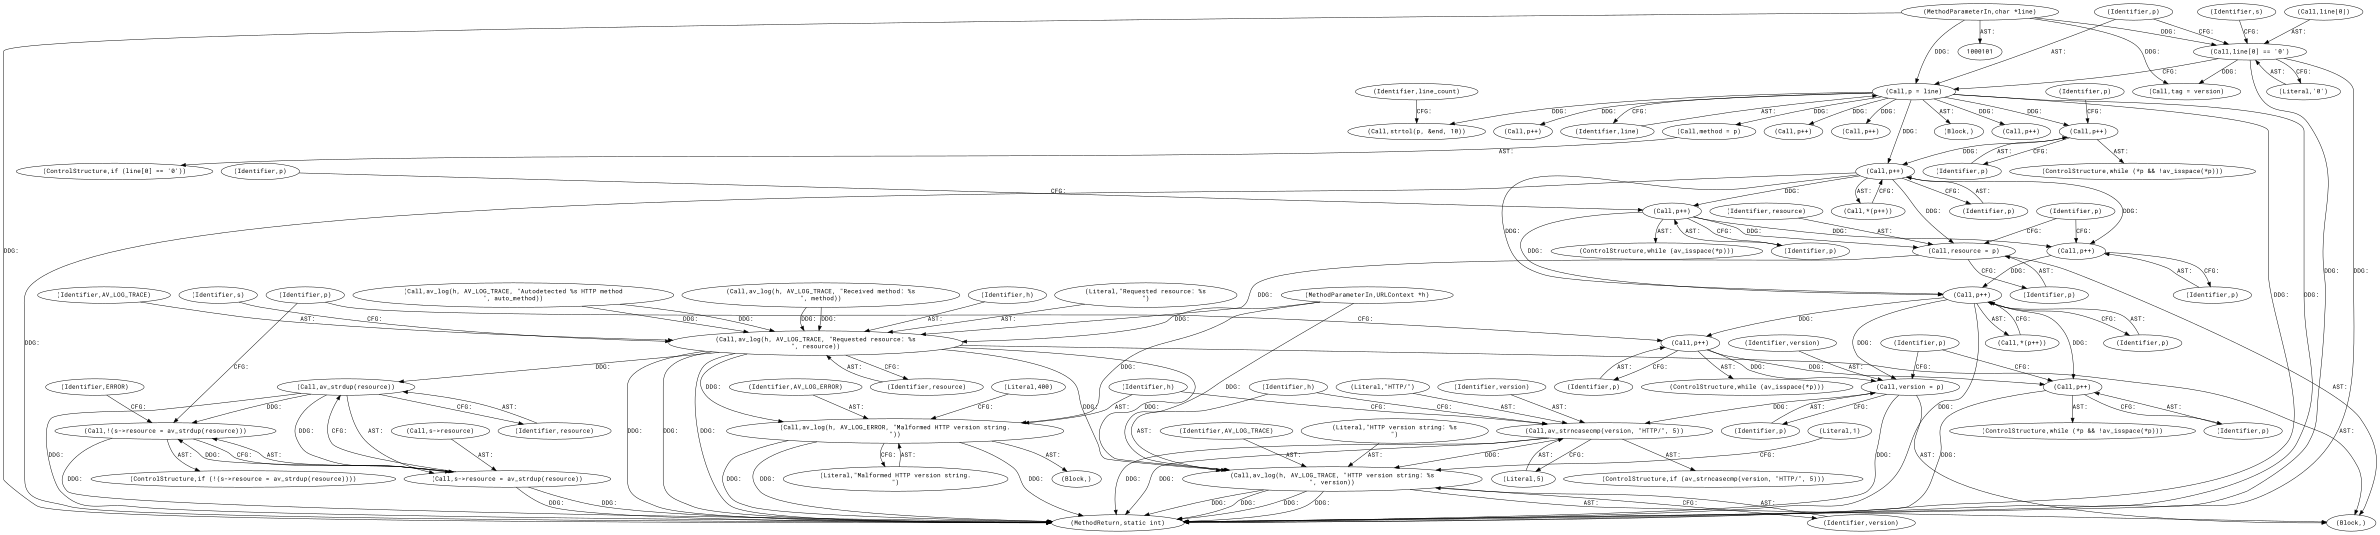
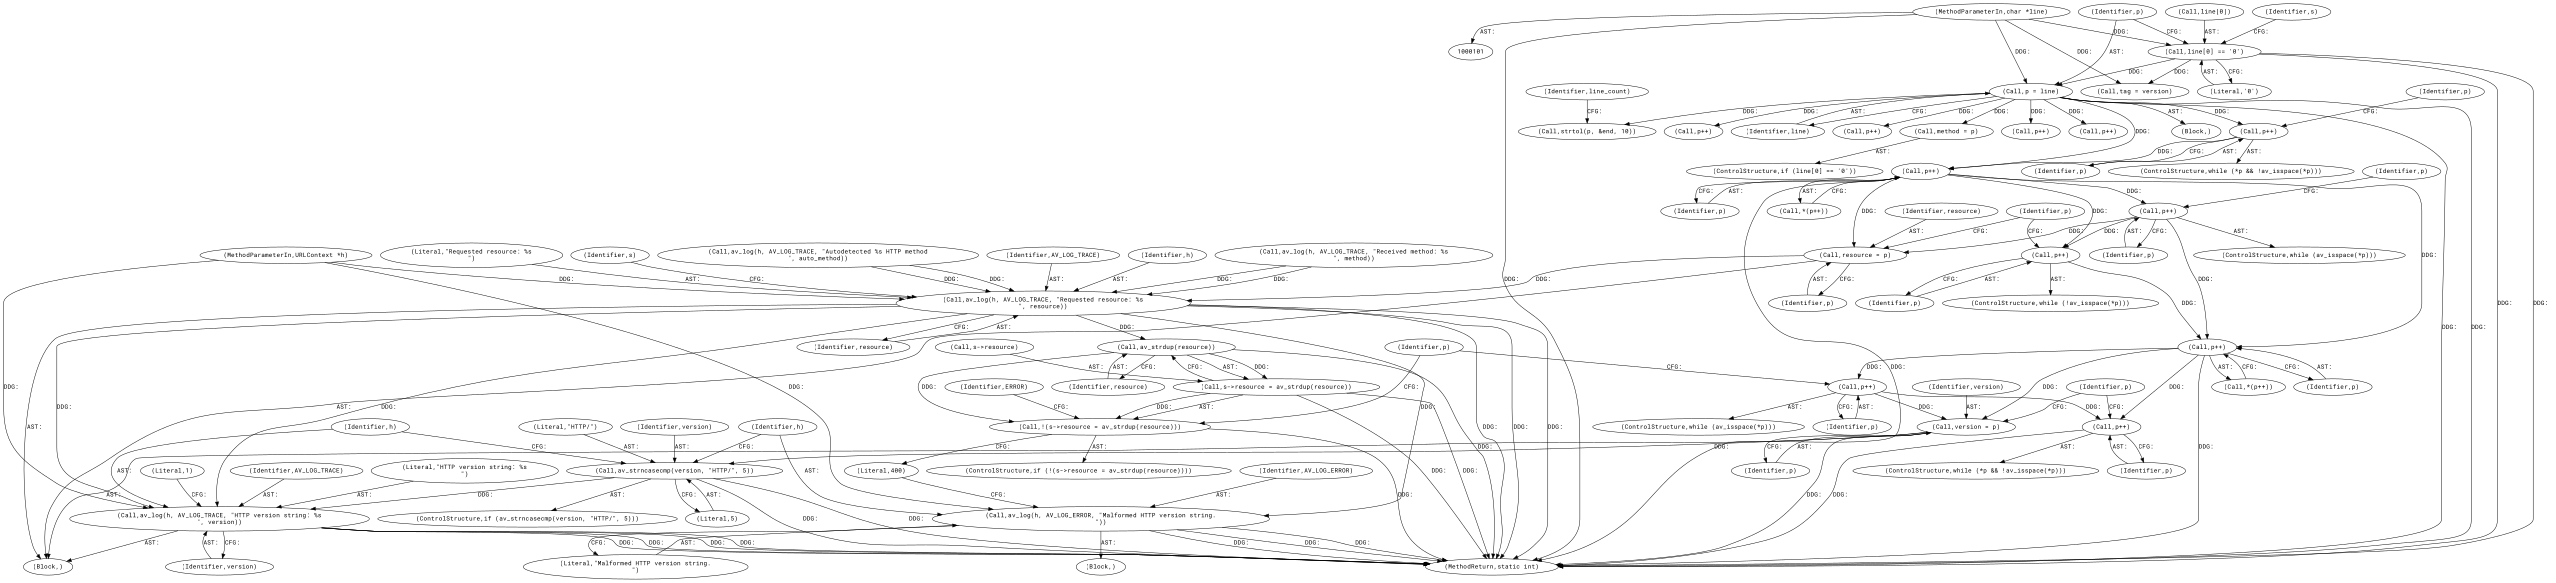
edge "(Call,line[0] == '0')" -> "(Call,p = line)": label "CFG: " -> "DDG: "
node "(ControlStructure,while (!av_isspace(*p)))": added
edge "(Call,!(s->resource = av_strdup(resource)))" -> "(Call,s->resource = av_strdup(resource))": now "(Call,!(s->resource = av_strdup(resource)))" -> "(Literal,400)"
